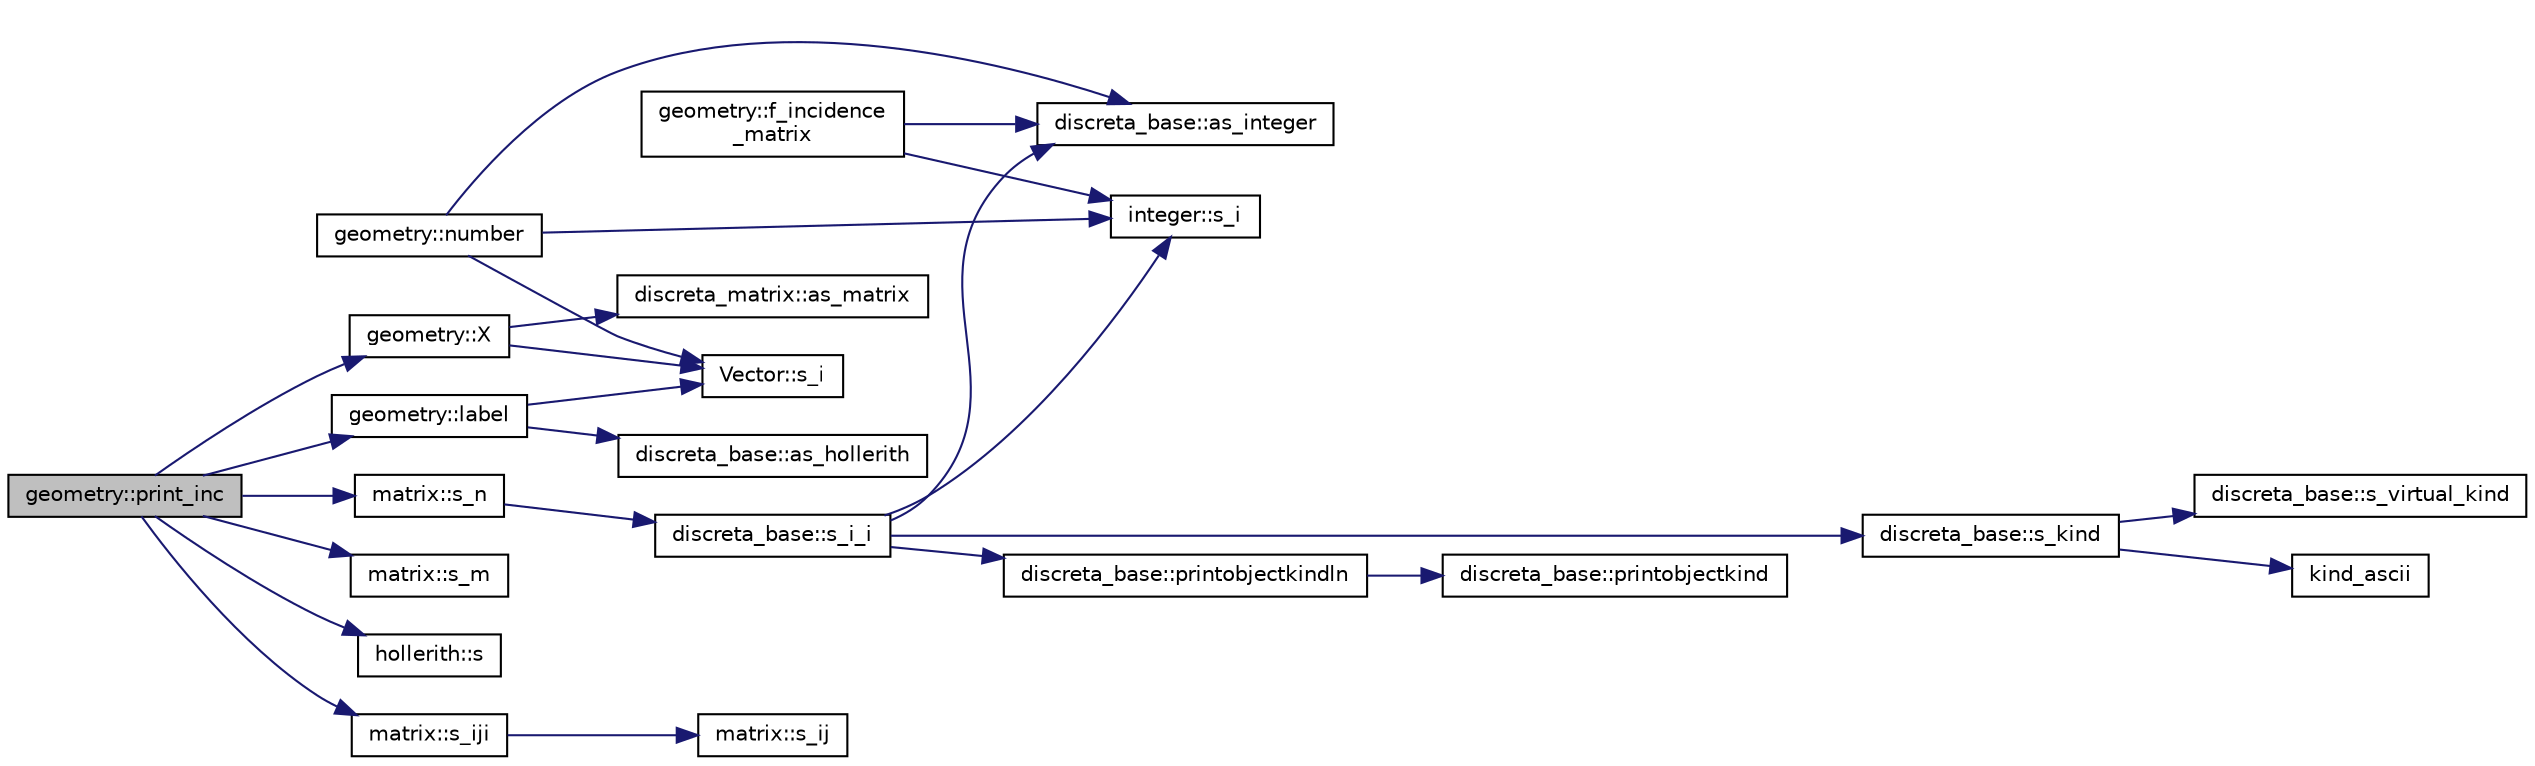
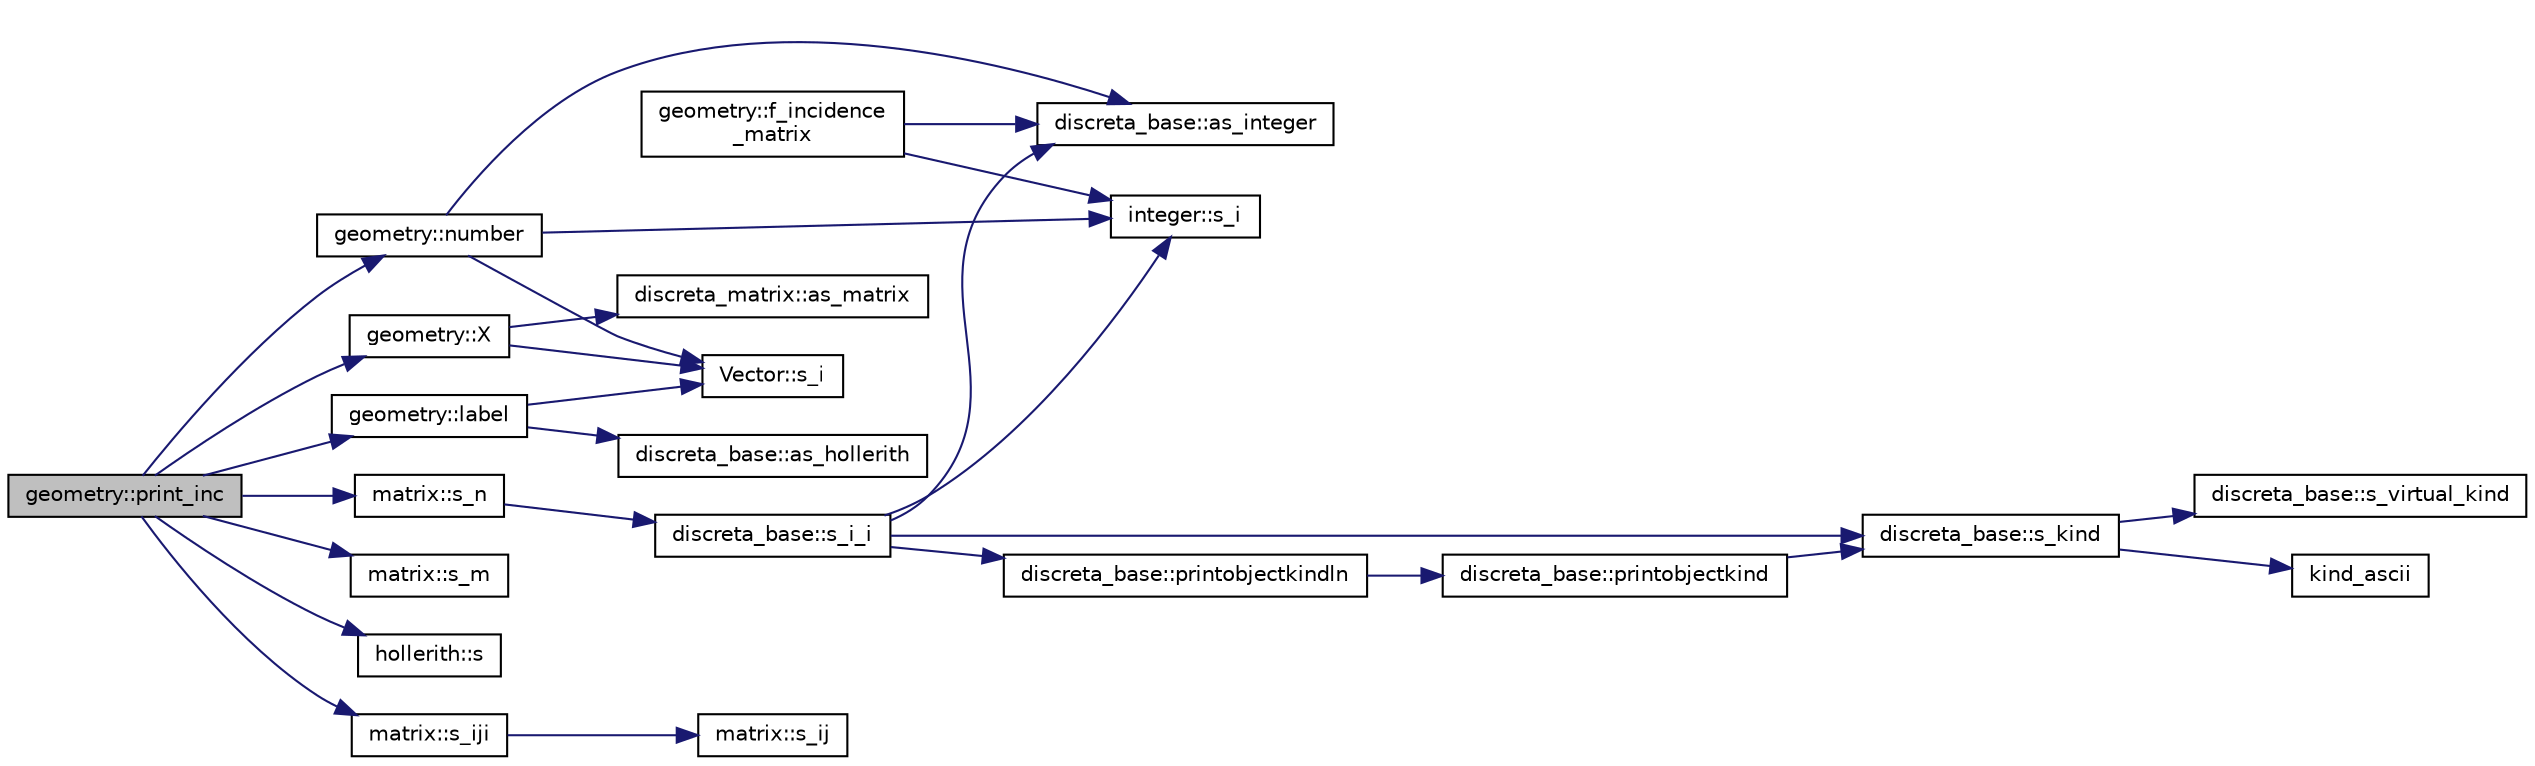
edge "geometry::print_inc" -> "geometry::number": added
edge "discreta_base::printobjectkind" -> "discreta_base::s_kind": added
